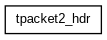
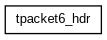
node "tpacket2_hdr": label "tpacket2_hdr" -> "tpacket6_hdr"
